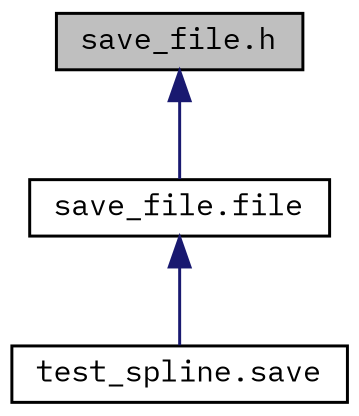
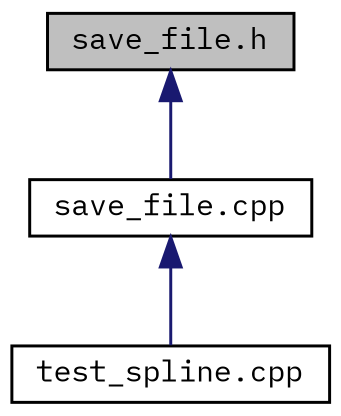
node "save_file.file": label "save_file.file" -> "save_file.cpp"
node "test_spline.save": label "test_spline.save" -> "test_spline.cpp"
